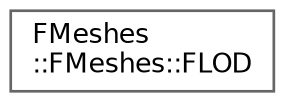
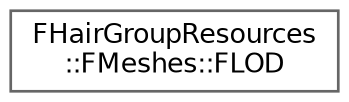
node "FMeshes ::FMeshes::FLOD": label "FMeshes ::FMeshes::FLOD" -> "FHairGroupResources ::FMeshes::FLOD"
